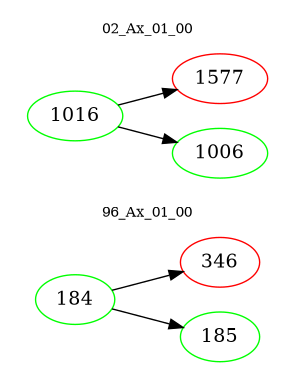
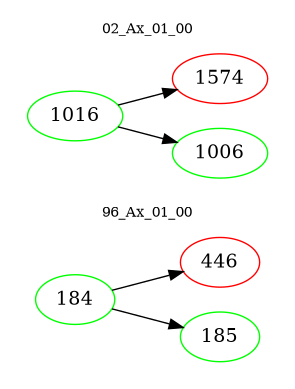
node "1577": label "1577" -> "1574"
node "346": label "346" -> "446"
